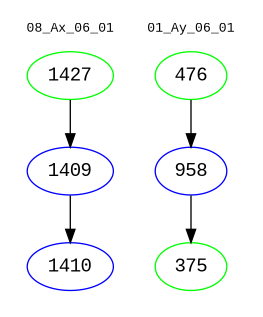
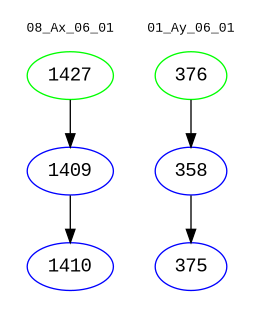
node "476": label "476" -> "376"
node "958": label "958" -> "358"
node "375": color green -> blue
